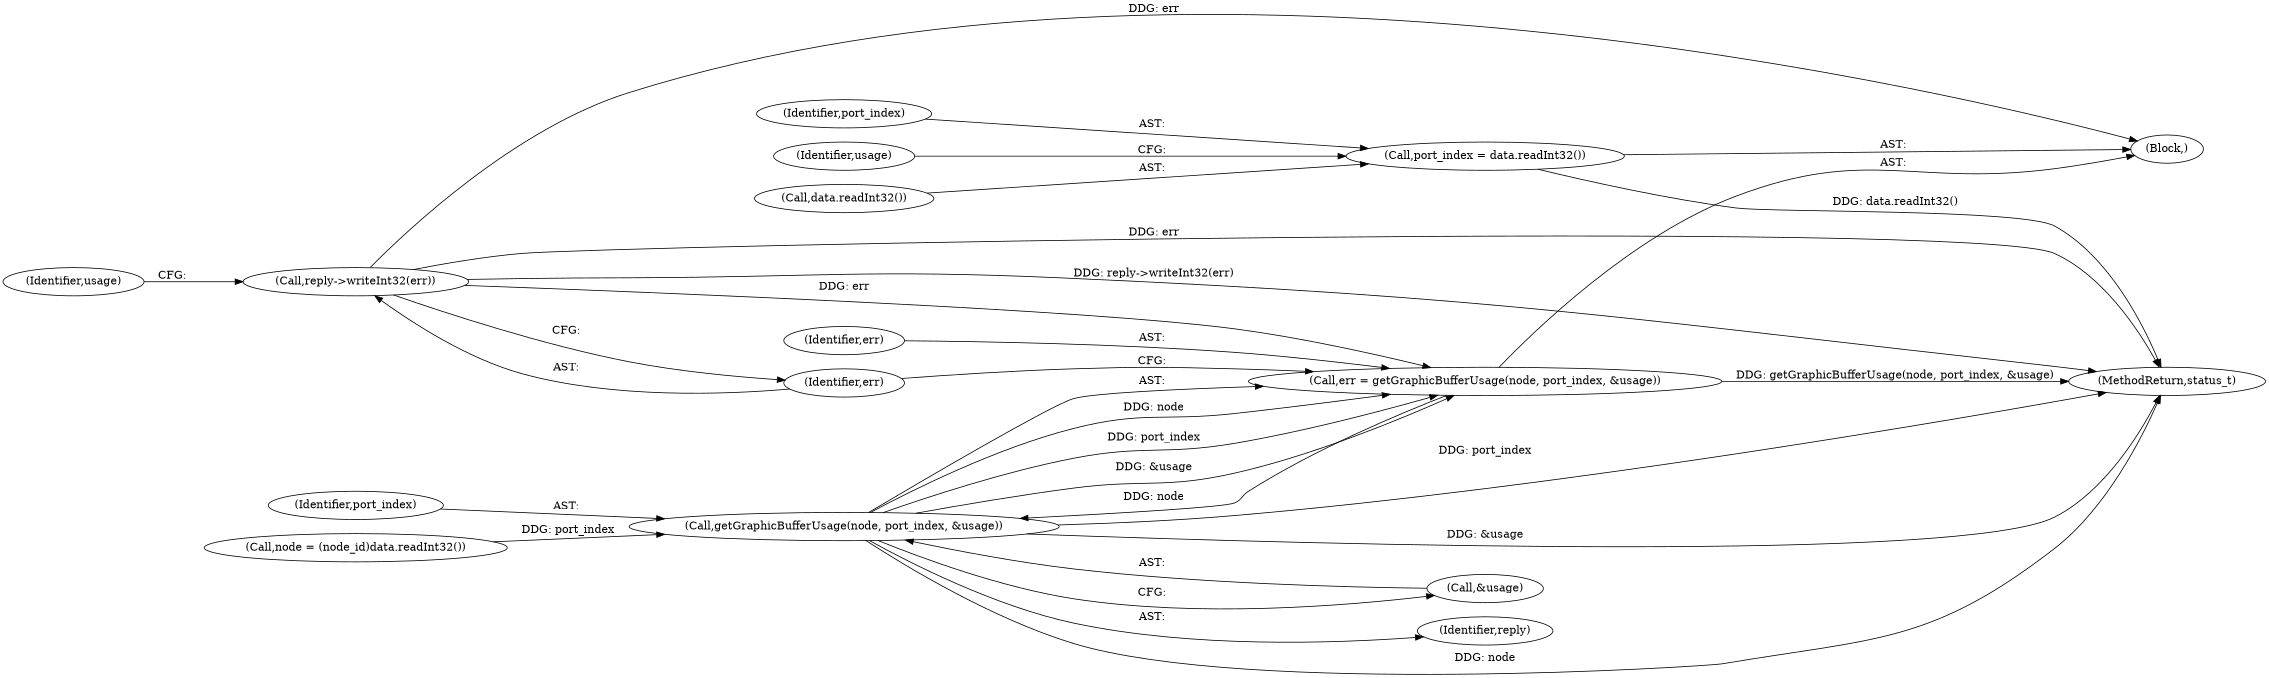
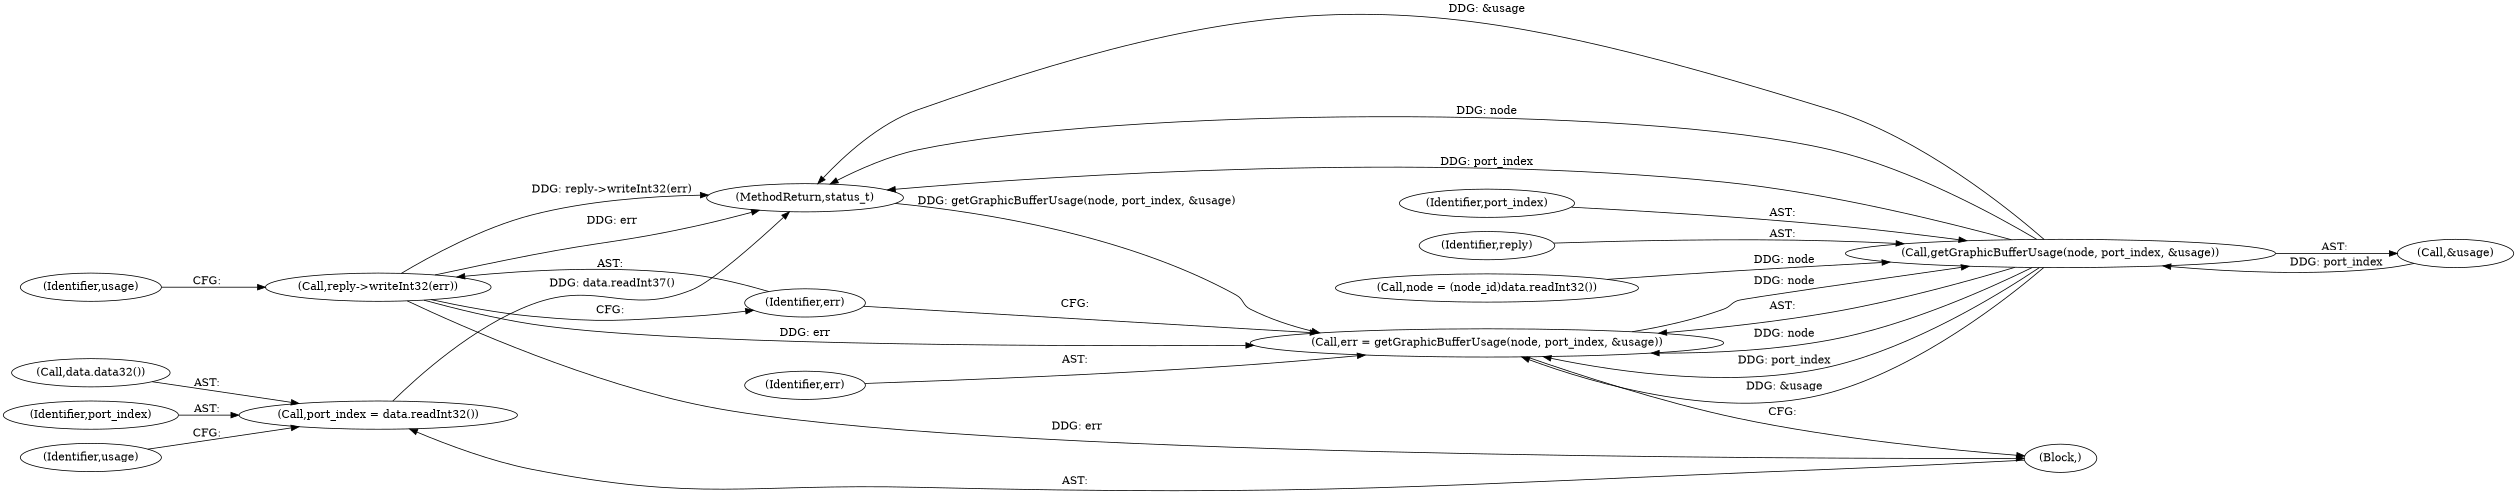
edge "(Call,port_index = data.readInt32())" -> "(Block,)": reversed
edge "(Call,err = getGraphicBufferUsage(node, port_index, &usage))" -> "(Block,)": label "AST: " -> "CFG: "
node "(Call,data.readInt32())": label "(Call,data.readInt32())" -> "(Call,data.data32())"
edge "(Call,port_index = data.readInt32())" -> "(MethodReturn,status_t)": label "DDG: data.readInt32()" -> "DDG: data.readInt37()"
edge "(Call,err = getGraphicBufferUsage(node, port_index, &usage))" -> "(MethodReturn,status_t)": reversed
edge "(Call,node = (node_id)data.readInt32())" -> "(Call,getGraphicBufferUsage(node, port_index, &usage))": label "DDG: port_index" -> "DDG: node"
edge "(Call,&usage)" -> "(Call,getGraphicBufferUsage(node, port_index, &usage))": label "AST: " -> "DDG: port_index"
edge "(Call,getGraphicBufferUsage(node, port_index, &usage))" -> "(Call,&usage)": label "CFG: " -> "AST: "
edge "(Call,getGraphicBufferUsage(node, port_index, &usage))" -> "(Identifier,reply)": reversed
